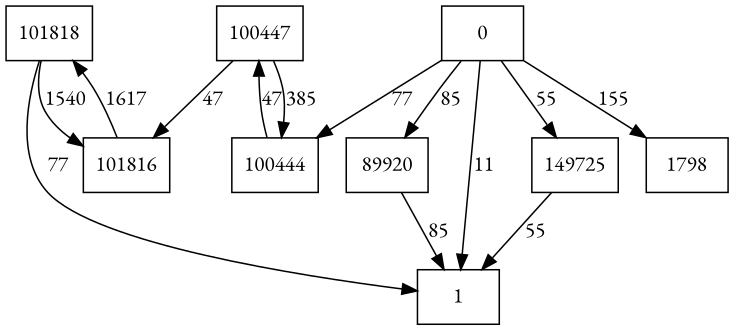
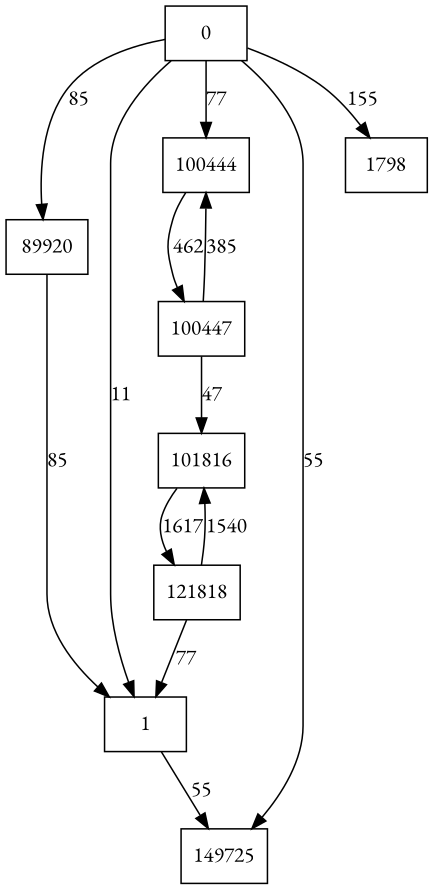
node "101818": label "101818" -> "121818"
edge "100444" -> "100447": label "47" -> "462"
edge "149725" -> "1": reversed
